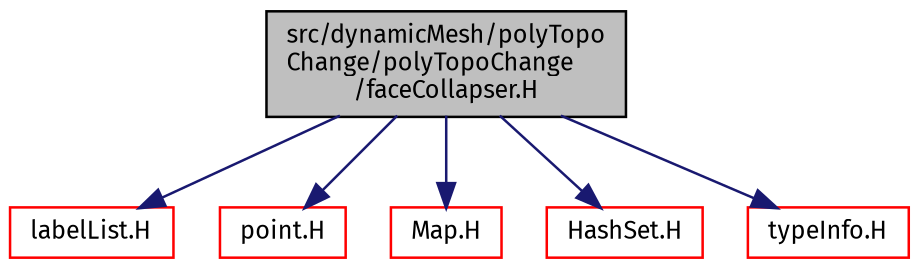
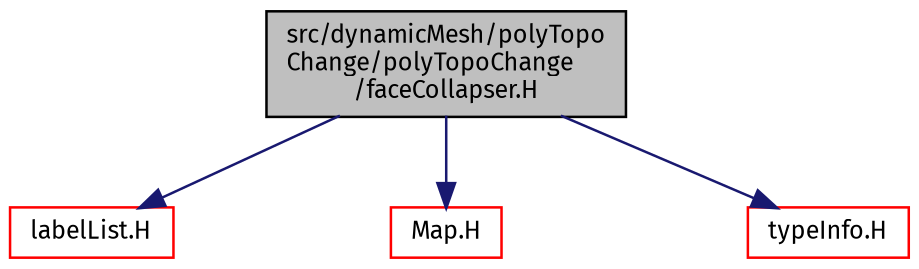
node "point.H": removed
node "HashSet.H": removed
